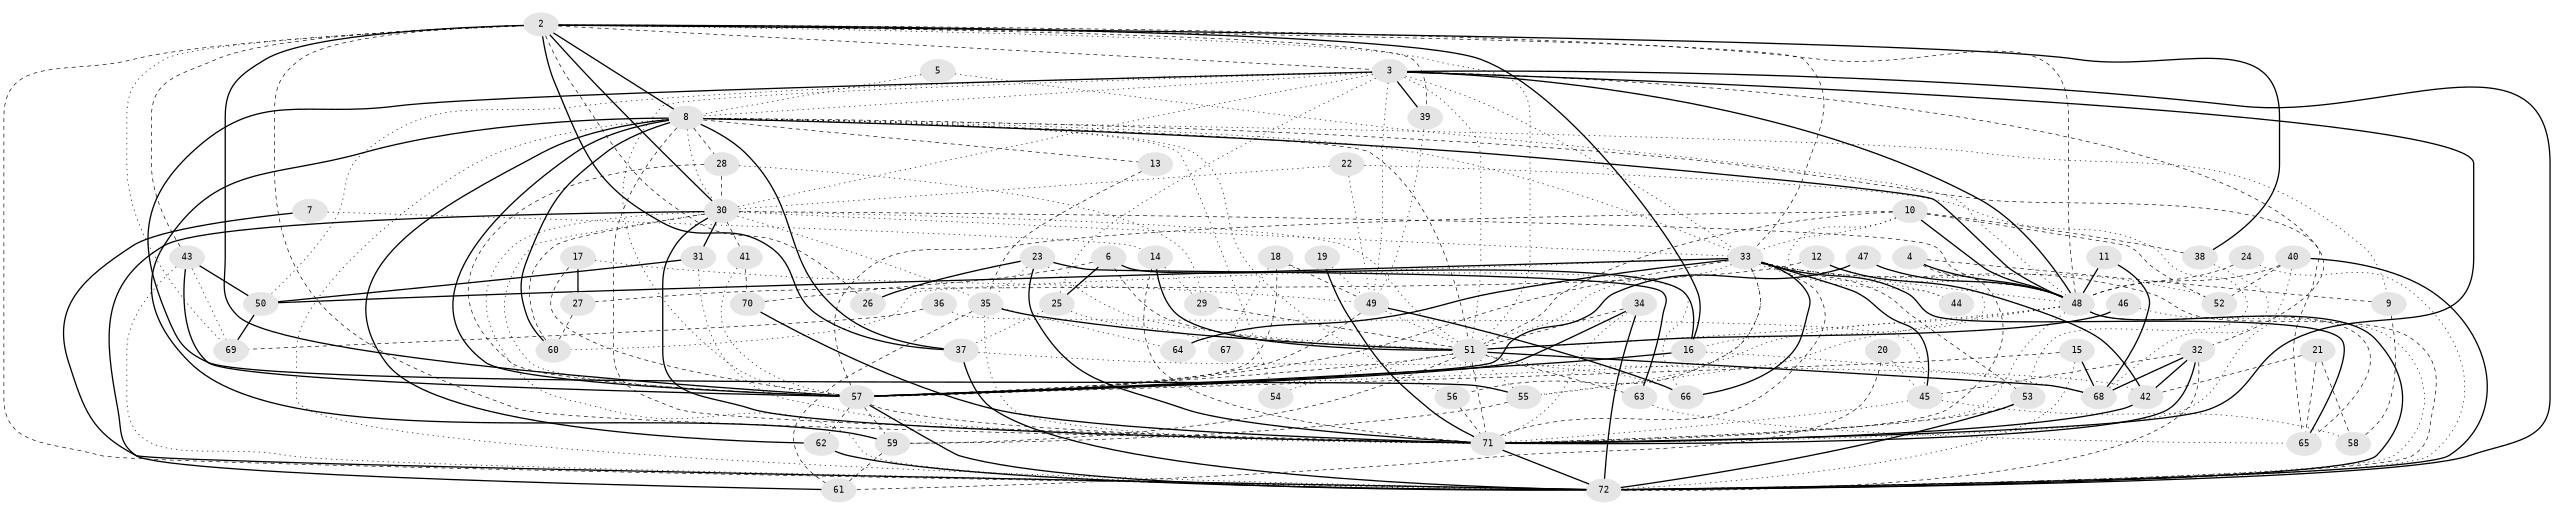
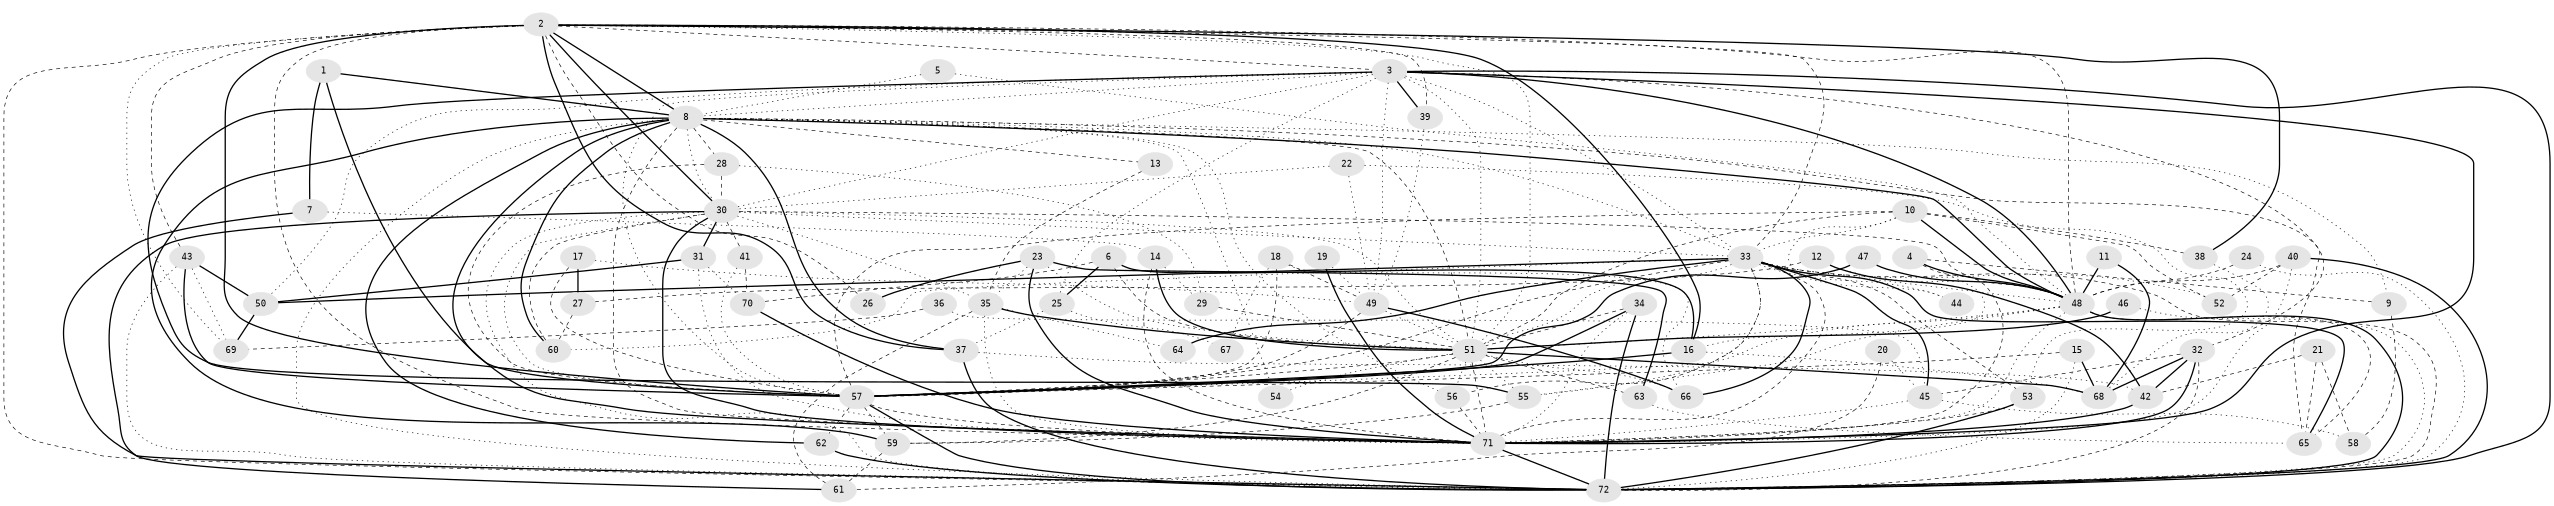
node "1": added
edge "31" -- "70": added
